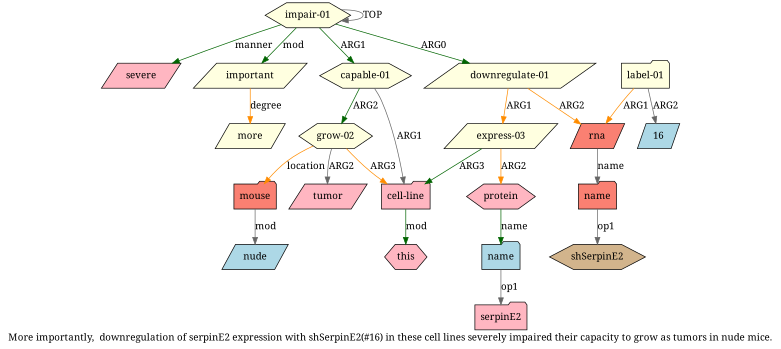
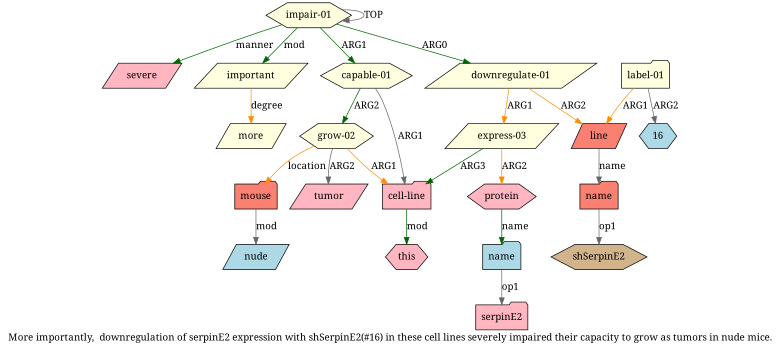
node "rna": label "rna" -> "line"
node "16": shape parallelogram -> hexagon
edge "grow-02" -> "cell-line": label "ARG3" -> "ARG1"
